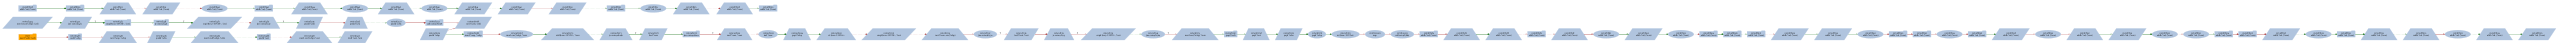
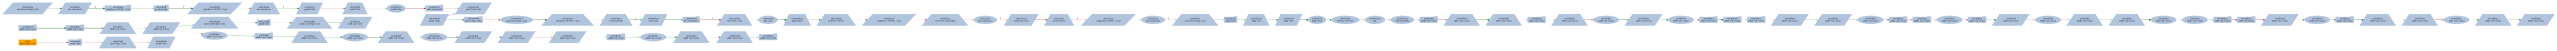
node "0x63d7fa1e addb %al, (%eax)": shape parallelogram -> trapezium
edge "0x6c9f24d9 pushl %ebx" -> "0x6c9f24da movl 0x8(%ebp), %ebx": now "0x63d7fa3e addb %al, (%eax)" -> "0x6c9f24da movl 0x8(%ebp), %ebx"
